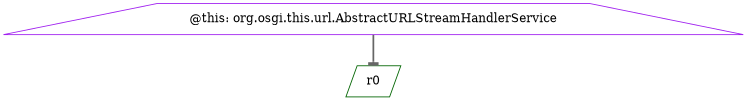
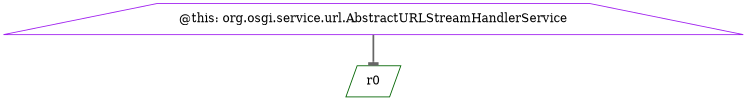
node "@this: org.osgi.this.url.AbstractURLStreamHandlerService": label "@this: org.osgi.this.url.AbstractURLStreamHandlerService" -> "@this: org.osgi.service.url.AbstractURLStreamHandlerService"
